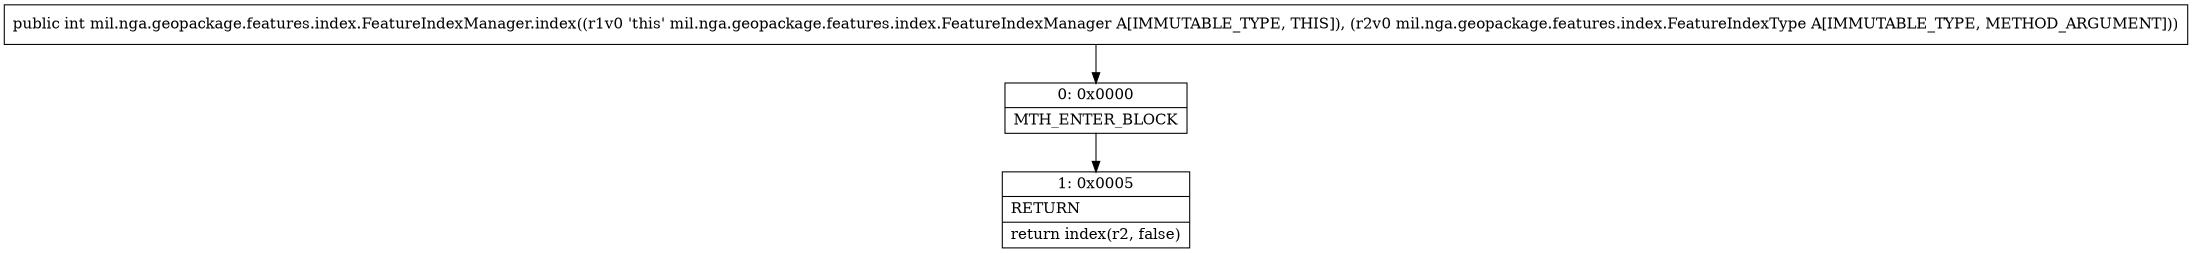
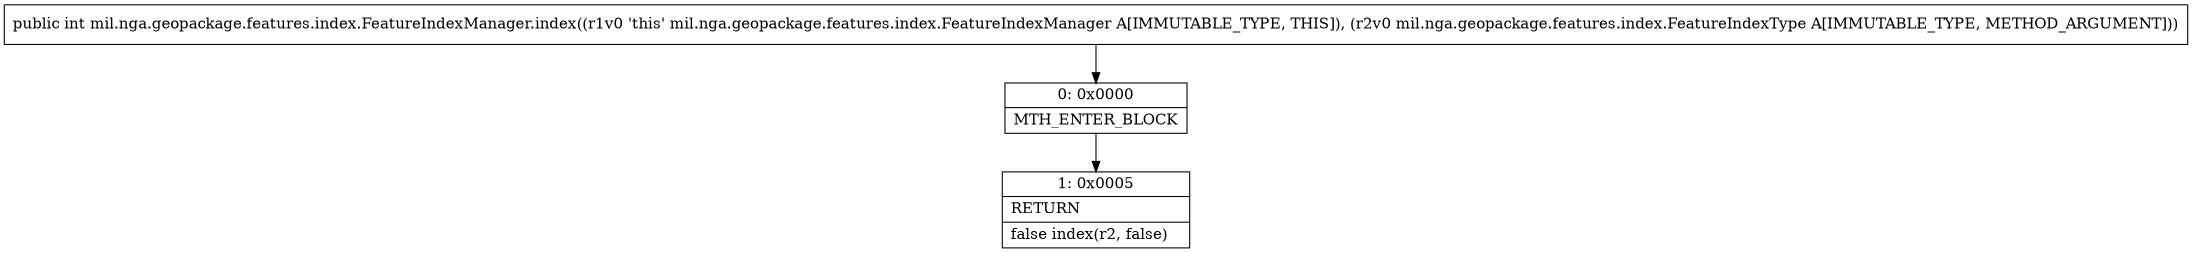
node "1: 0x0005": text "return index(r2, false)" -> "false index(r2, false)"
